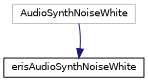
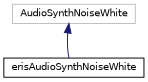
edge "AudioSynthNoiseWhite" -> "erisAudioSynthNoiseWhite": reversed
